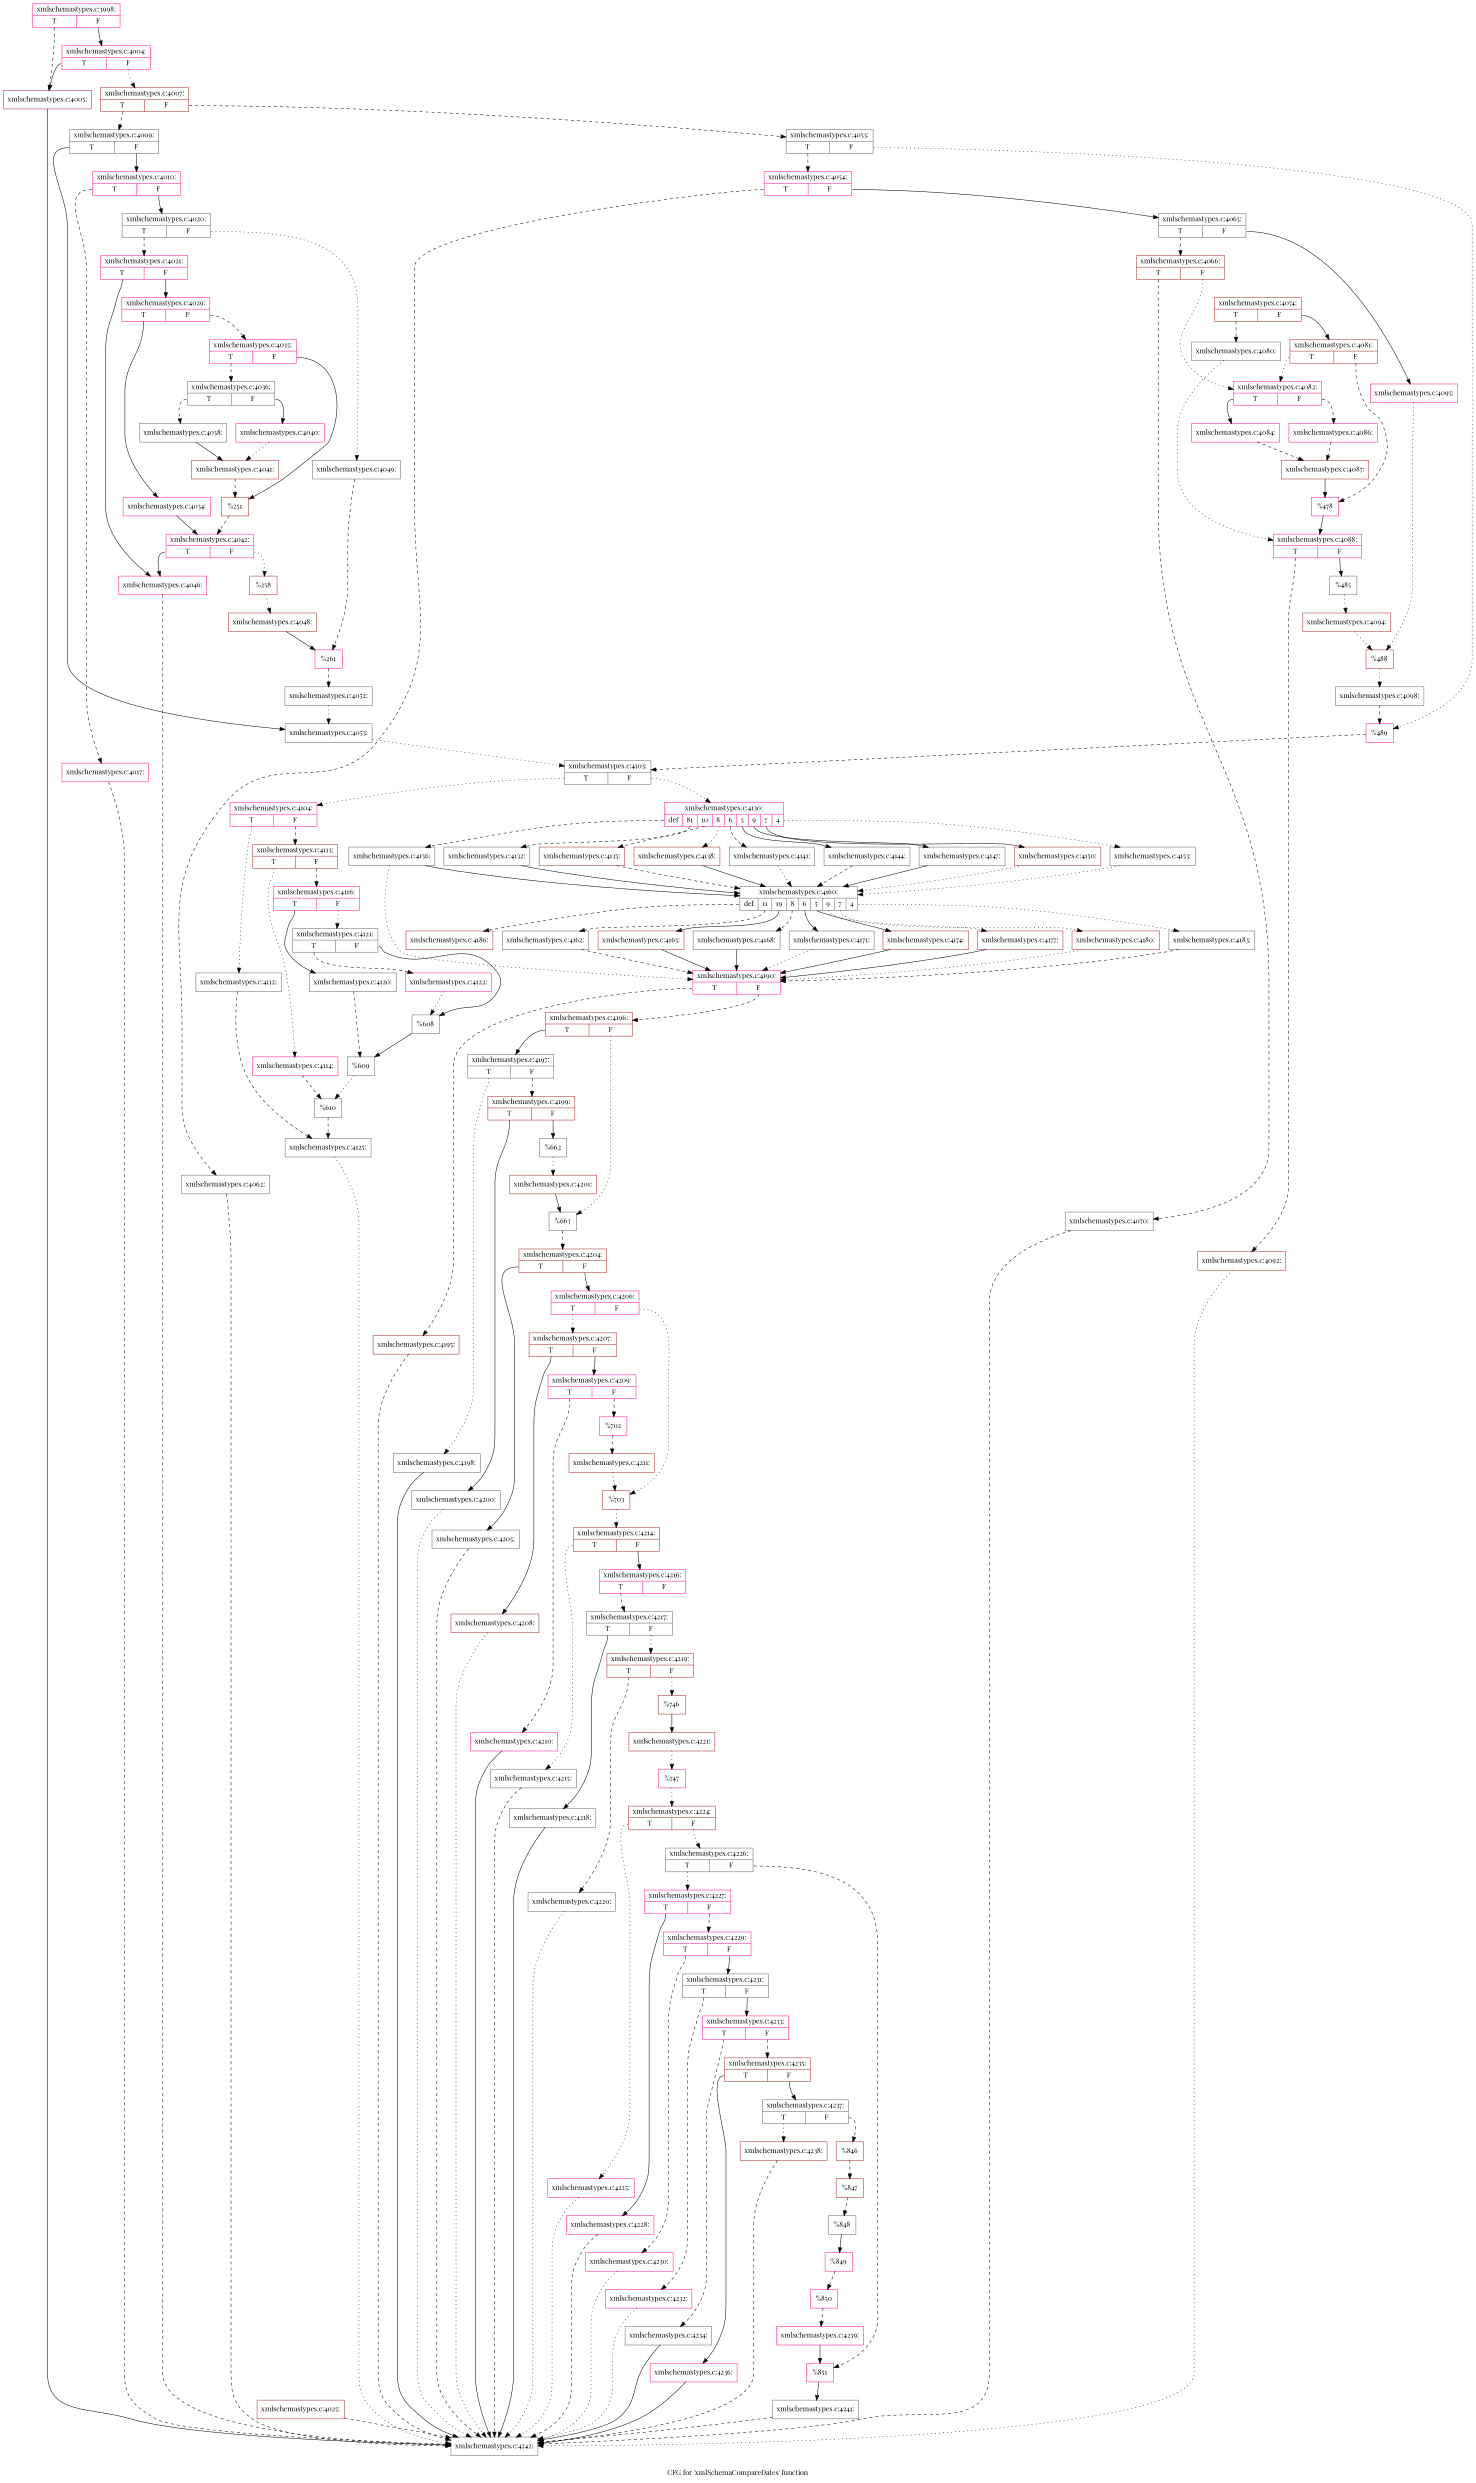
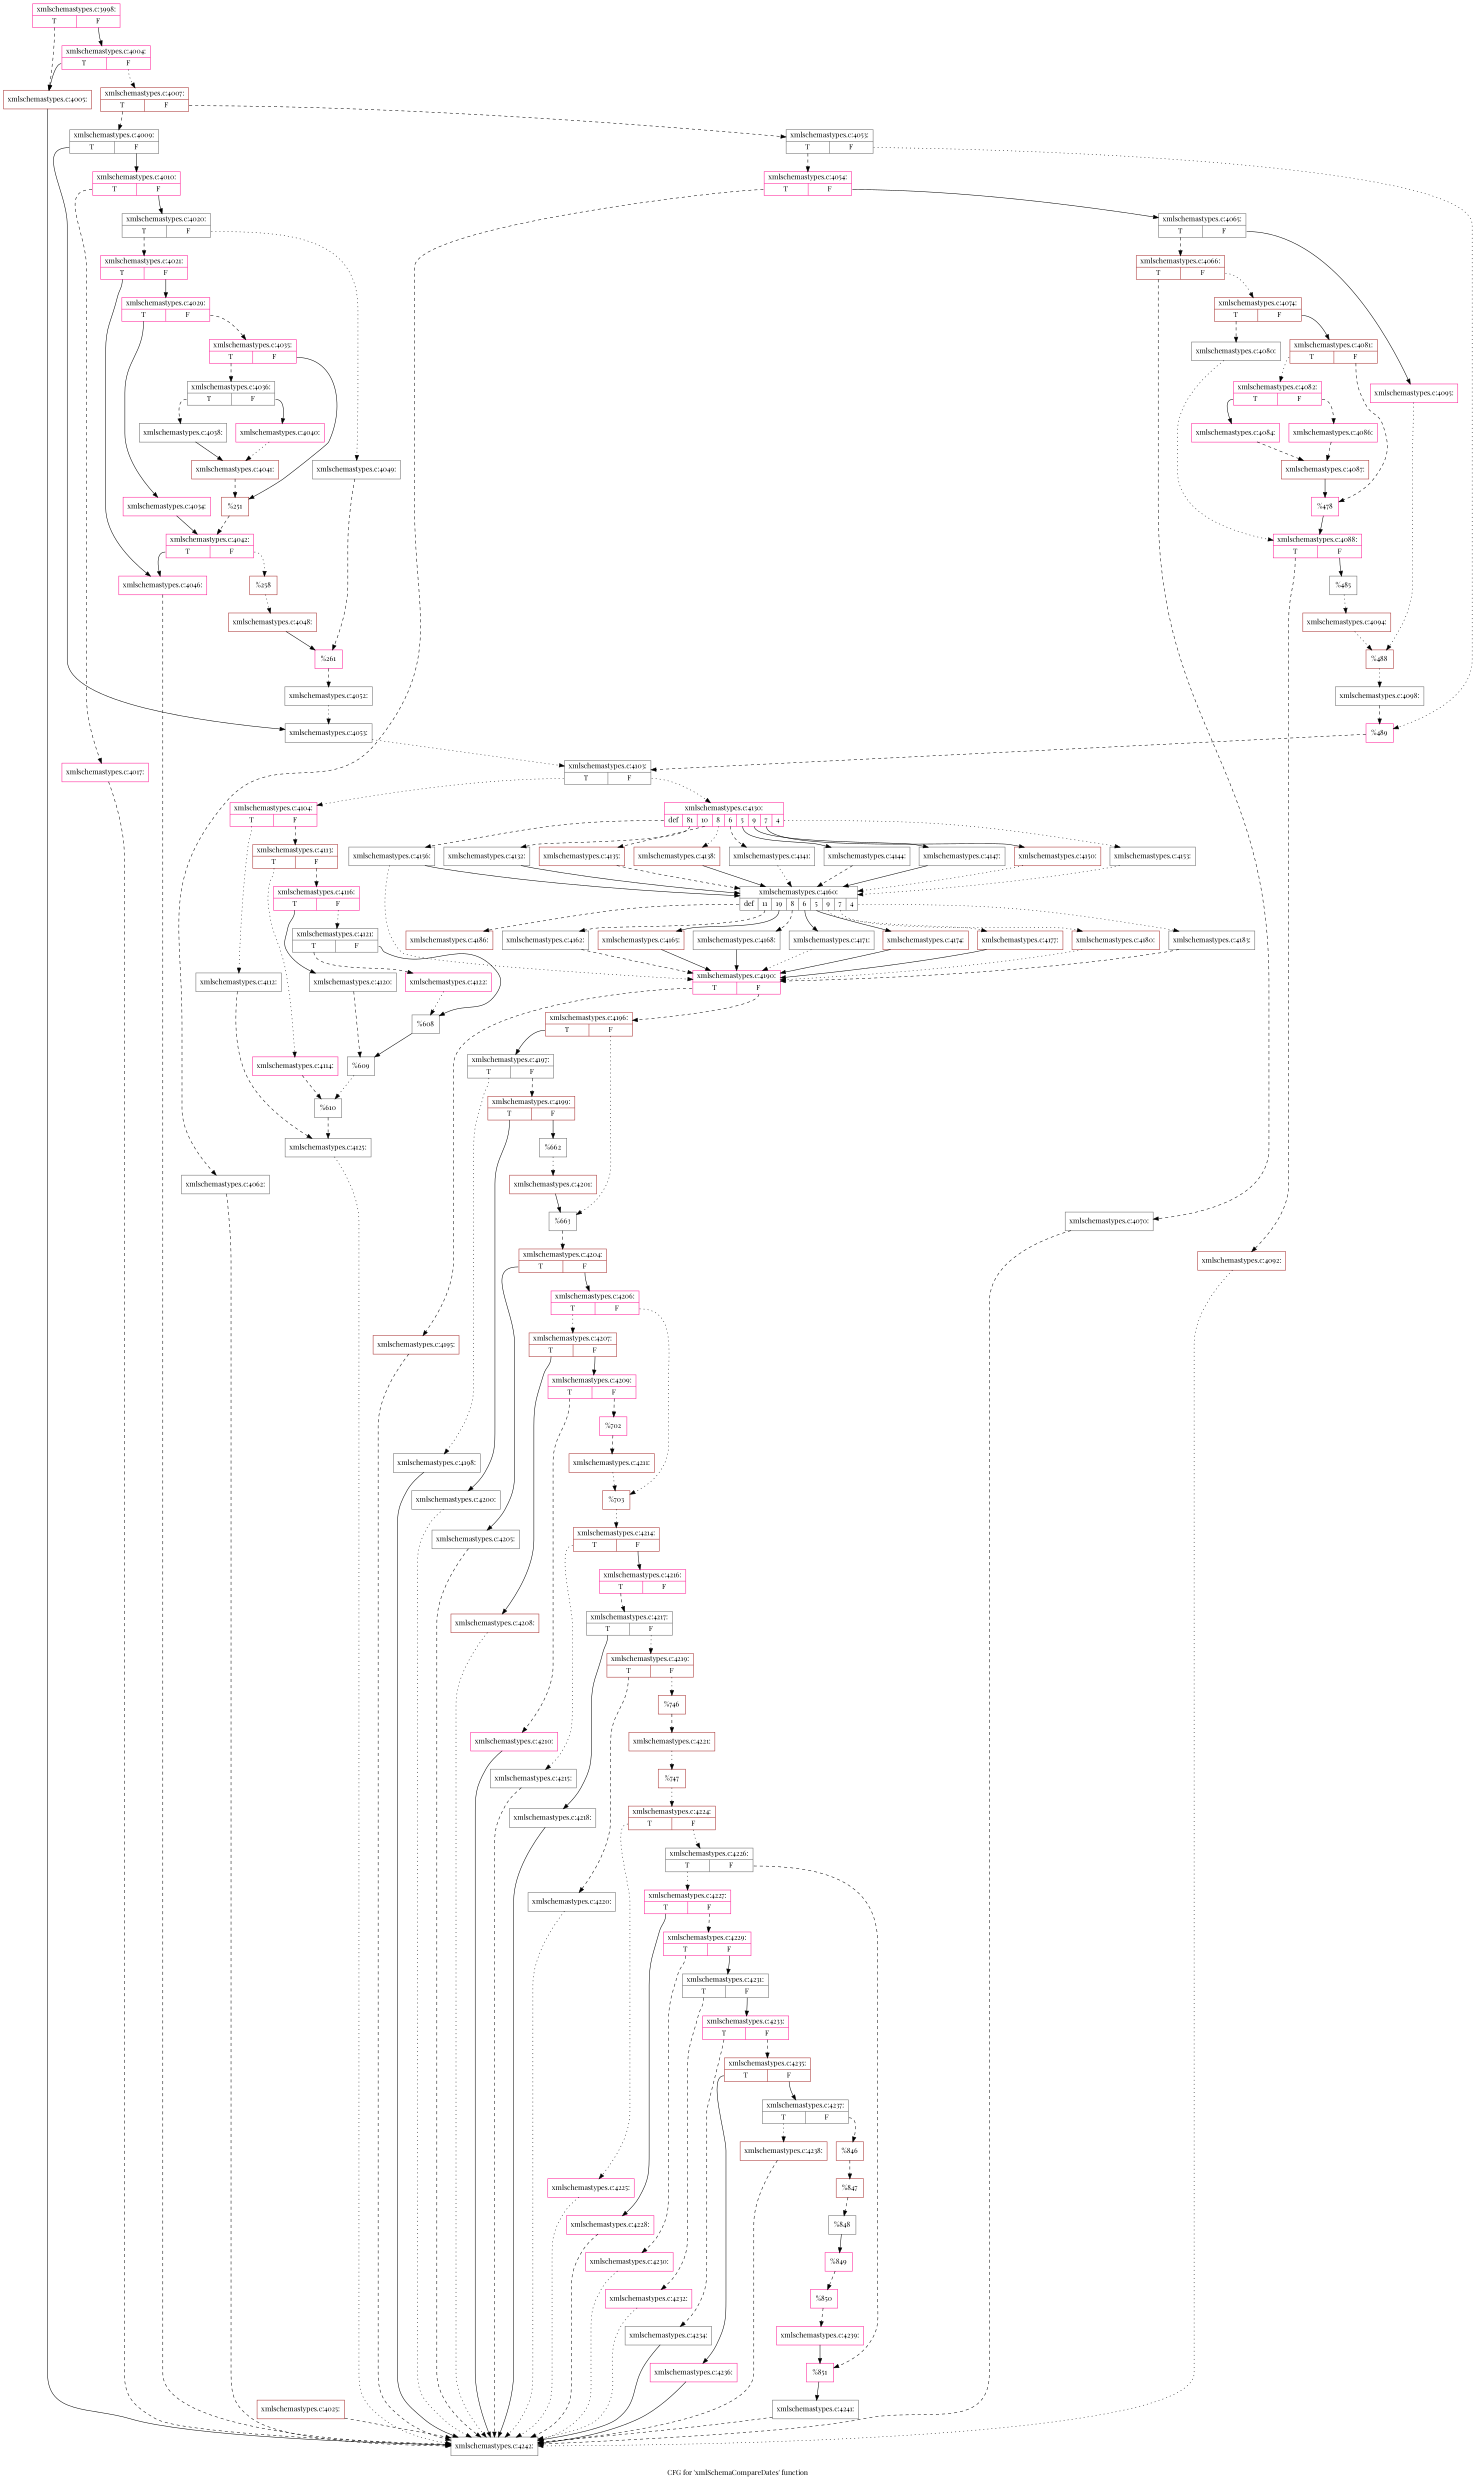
edge "xmlschemastypes.c:4066:" -> "xmlschemastypes.c:4082:": now "xmlschemastypes.c:4066:" -> "xmlschemastypes.c:4074:"
edge "%746" -> "xmlschemastypes.c:4221:": style solid -> dashed
node "%747": color deeppink -> brown
